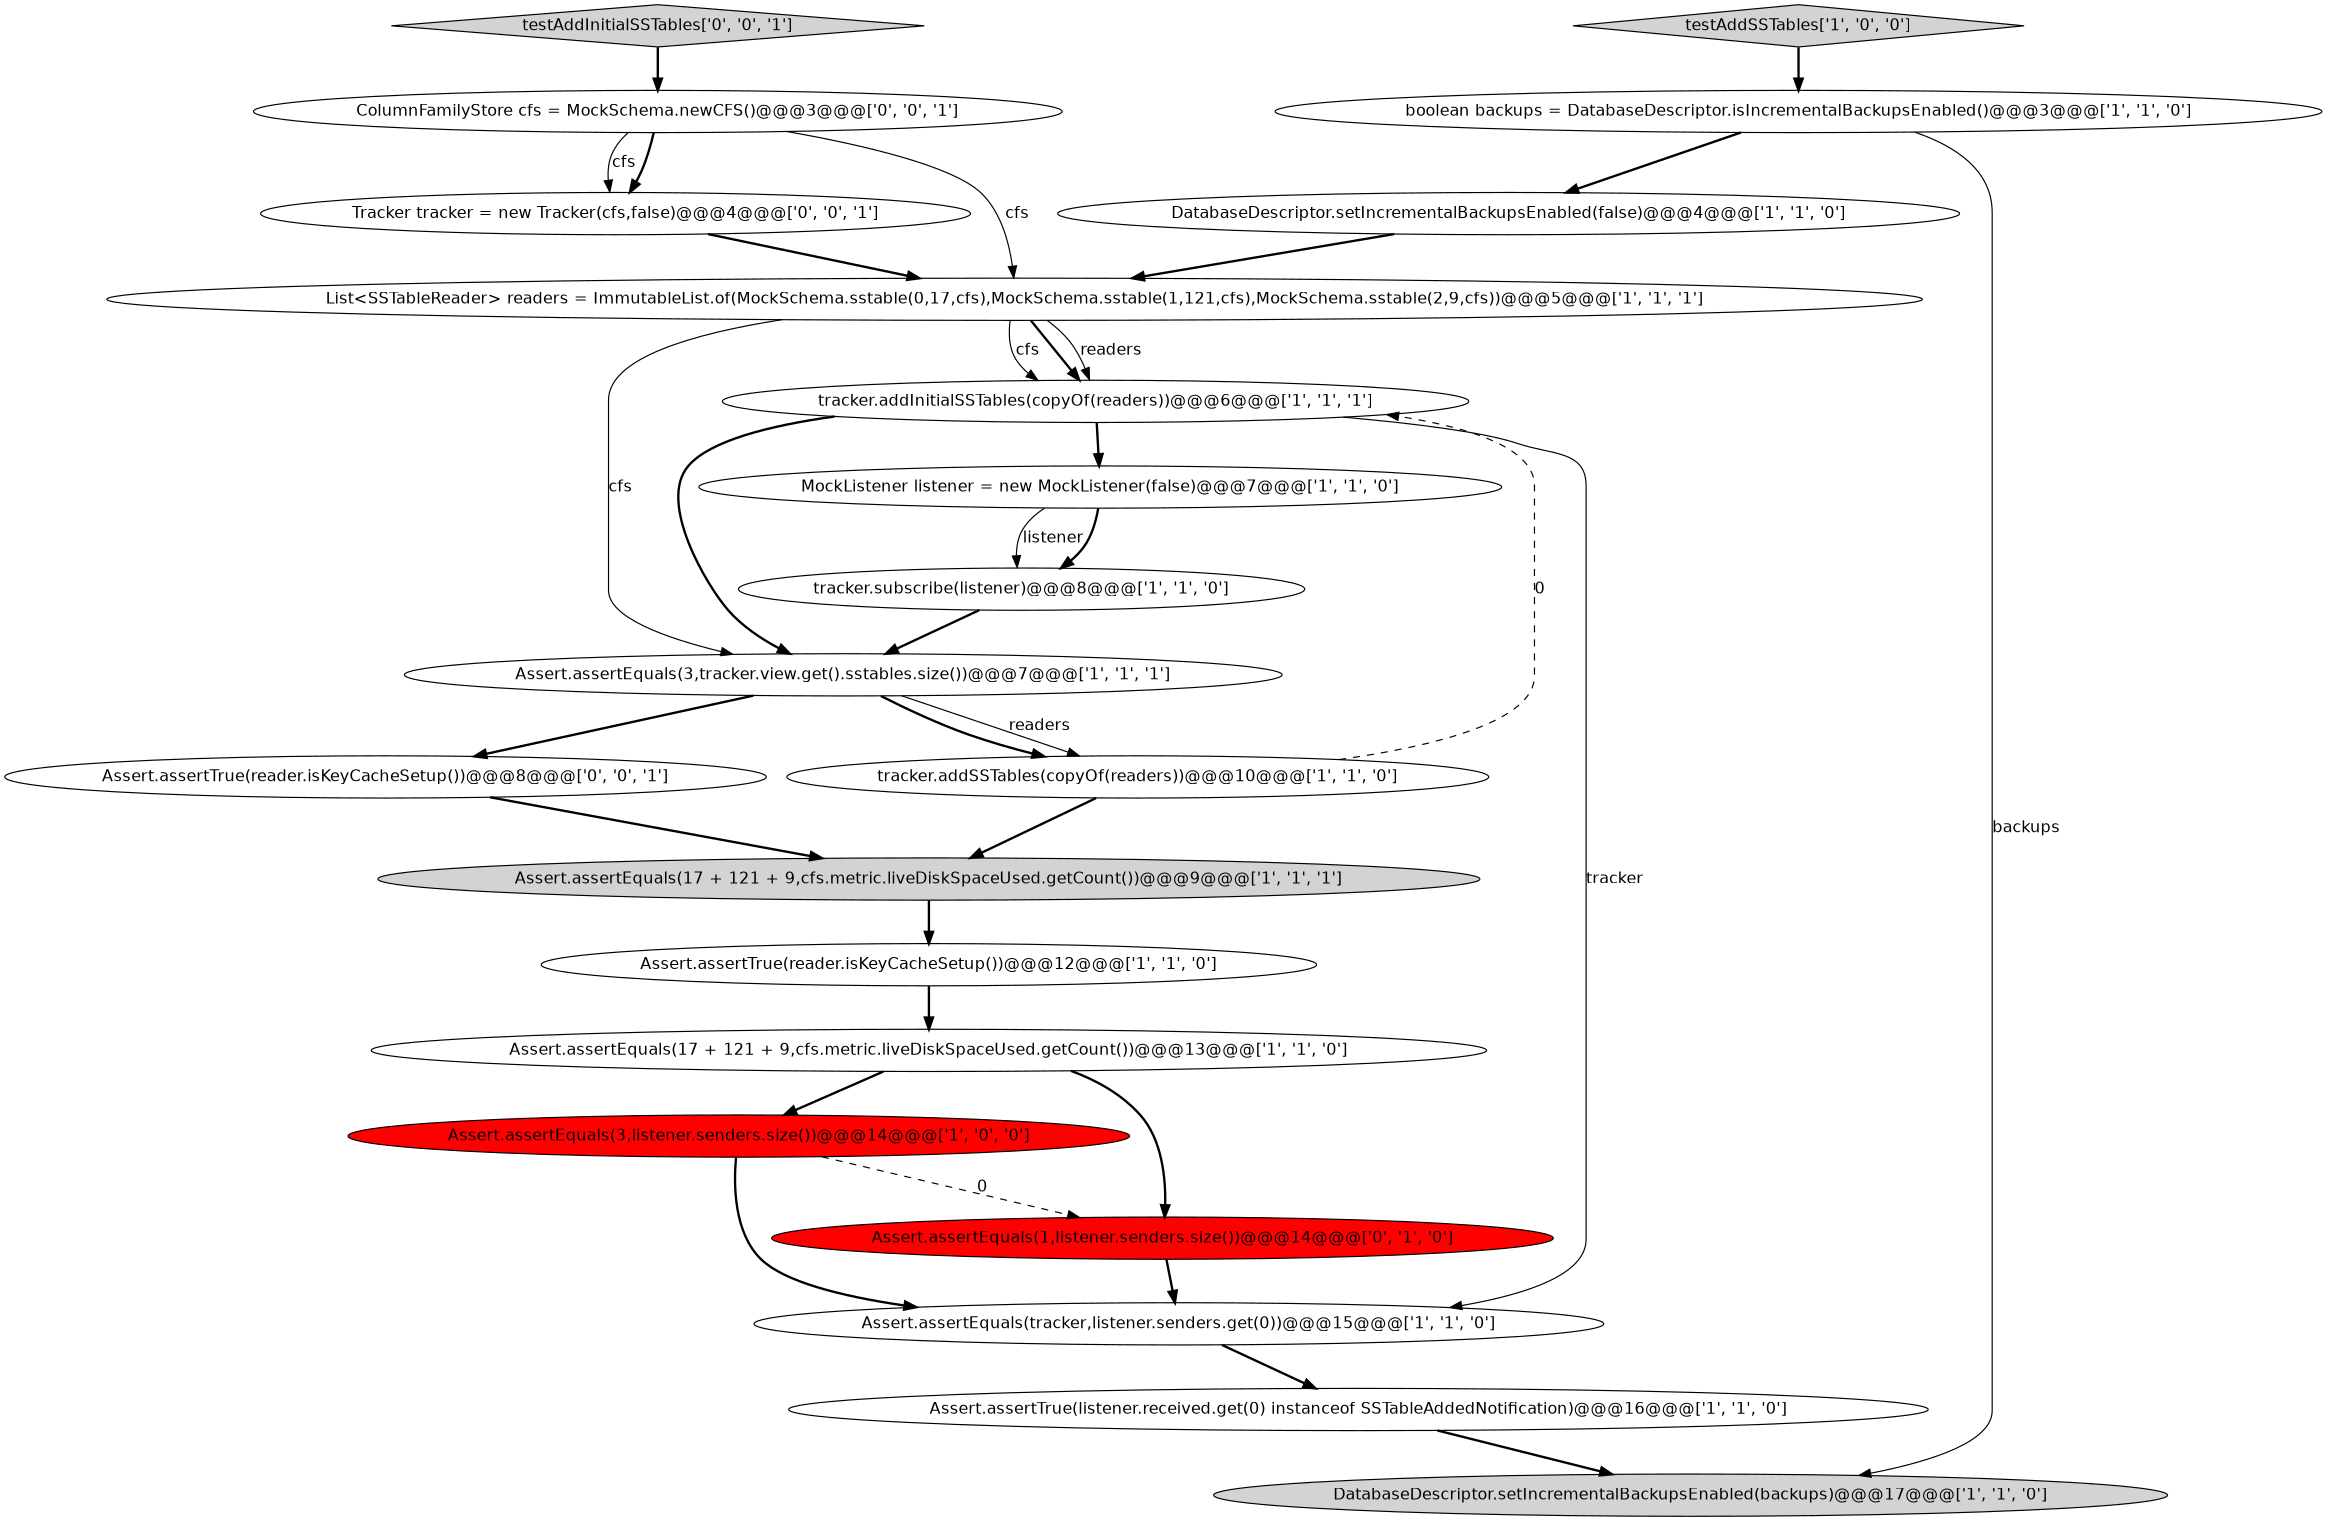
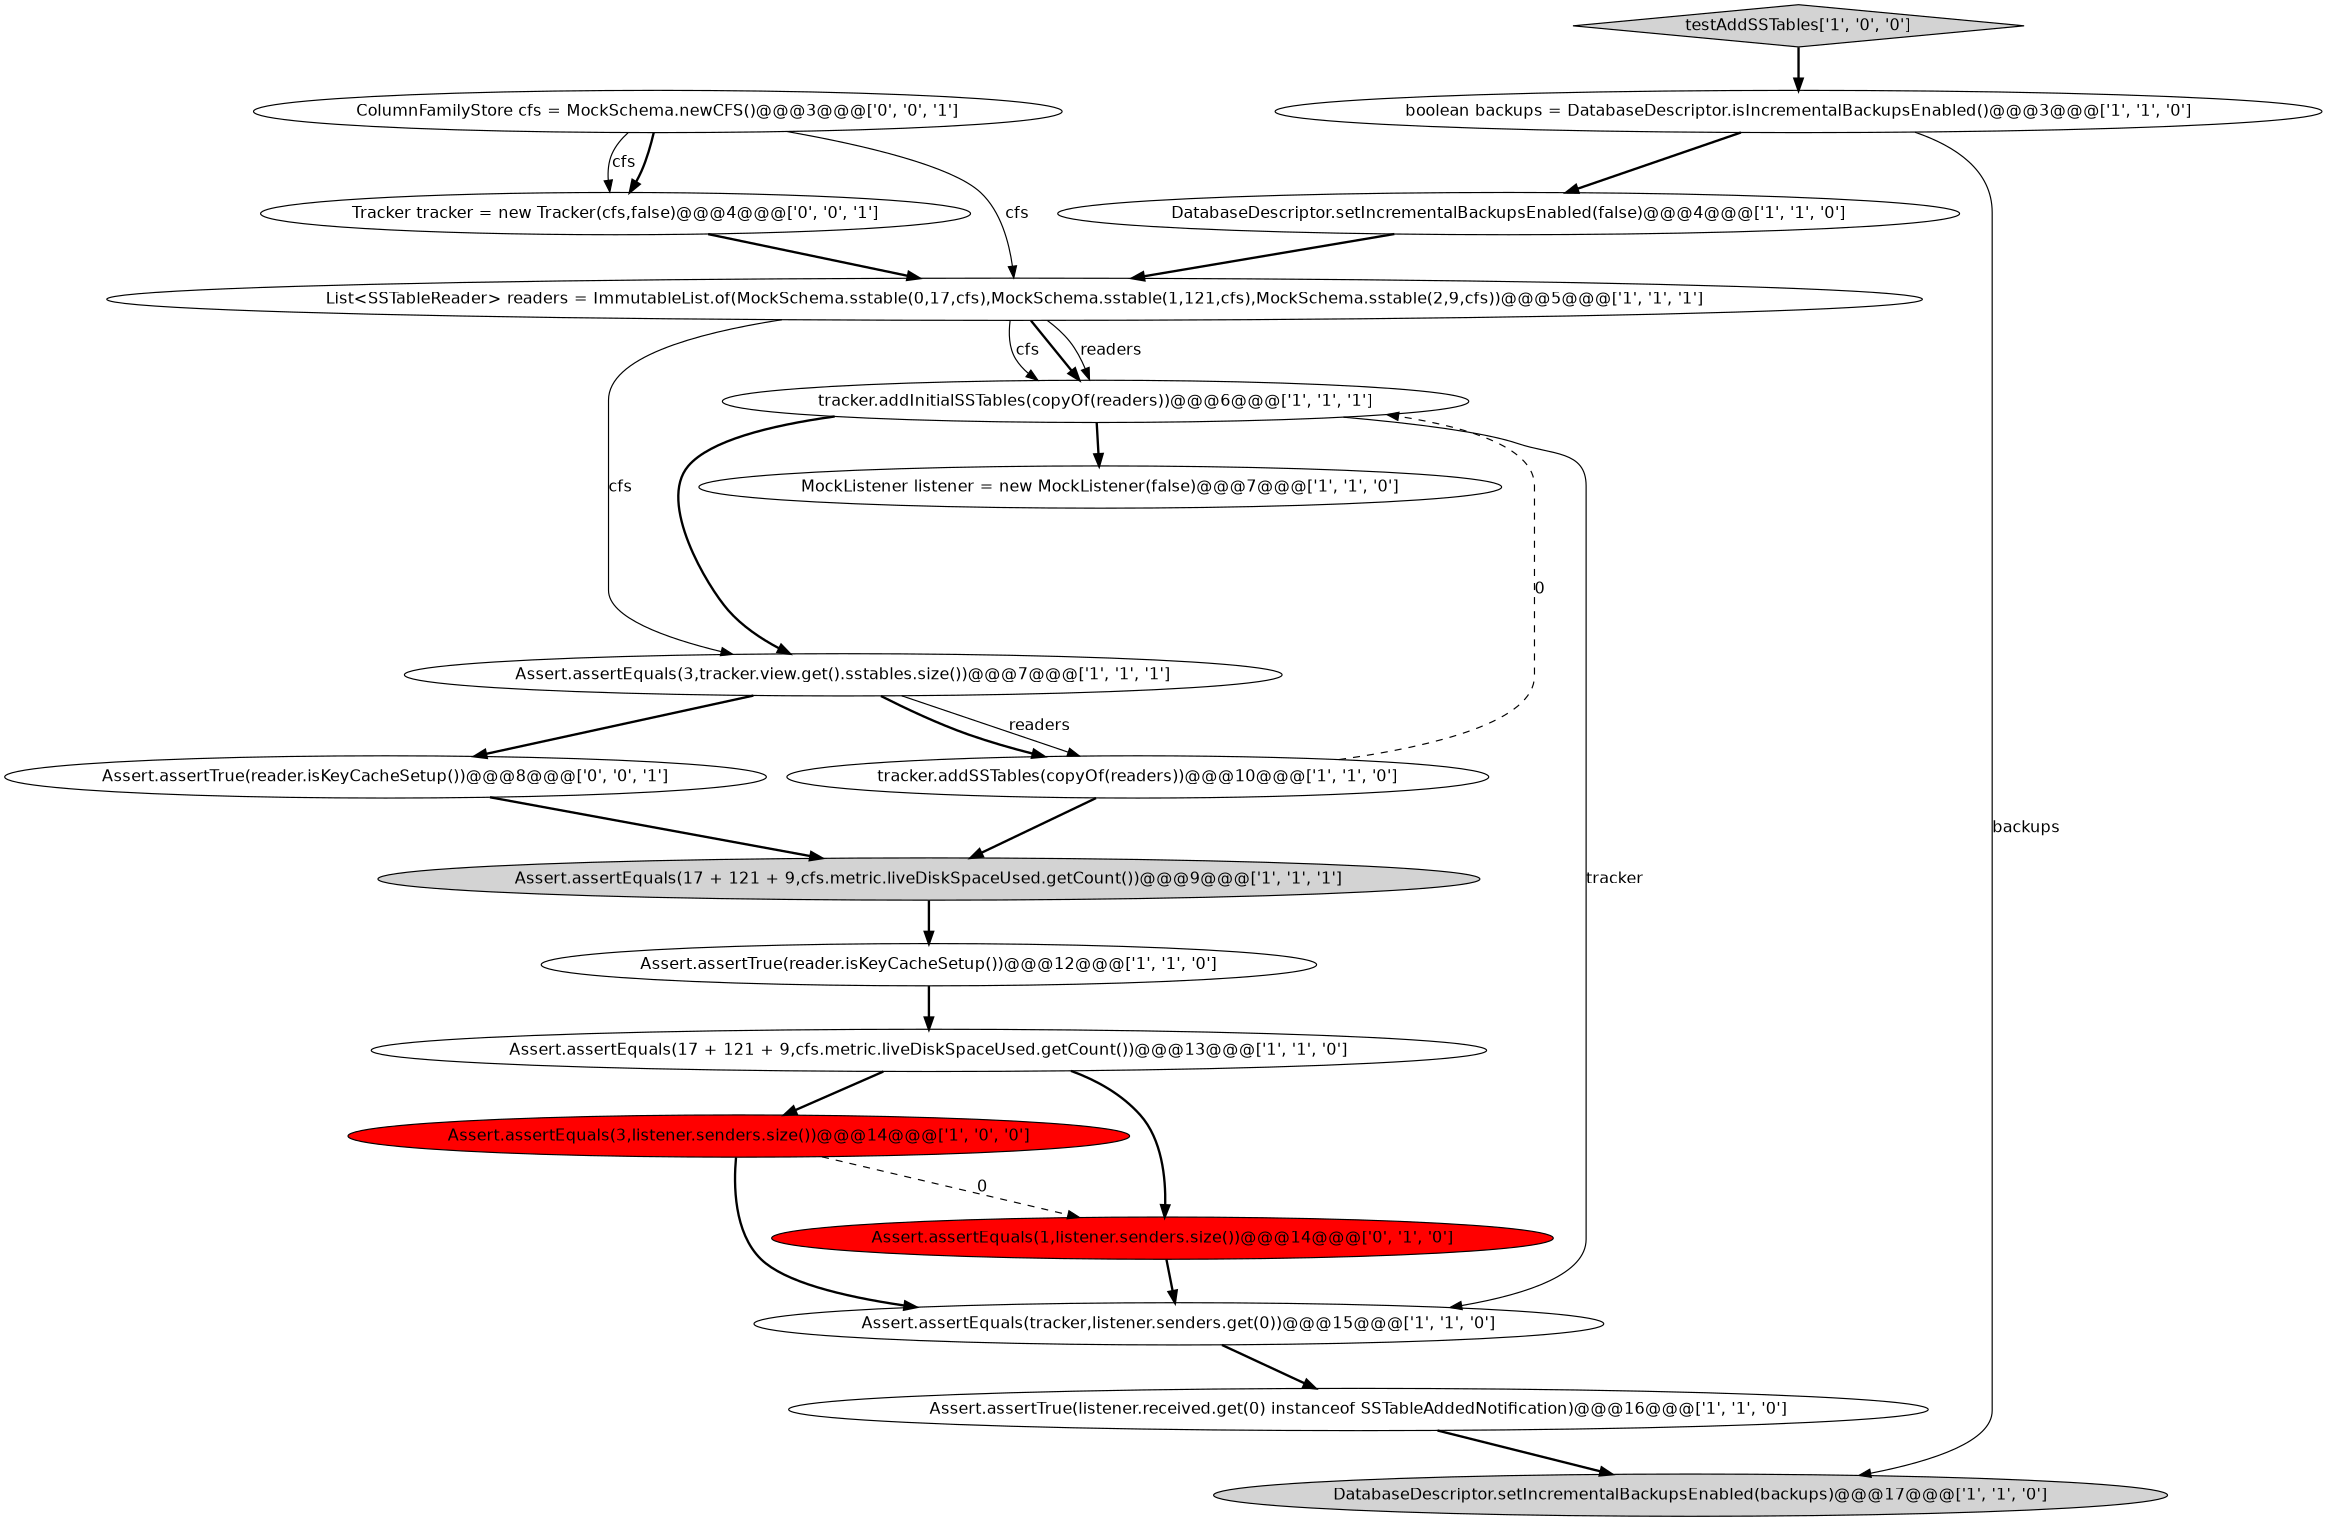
node "testAddInitialSSTables['0', '0', '1']": removed
node "tracker.subscribe(listener)@@@8@@@['1', '1', '0']": removed
